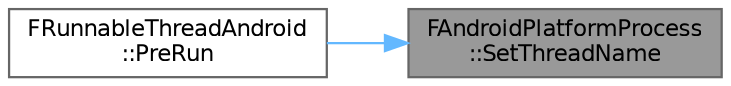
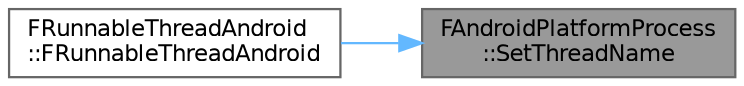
node "FRunnableThreadAndroid ::PreRun": label "FRunnableThreadAndroid ::PreRun" -> "FRunnableThreadAndroid ::FRunnableThreadAndroid"
